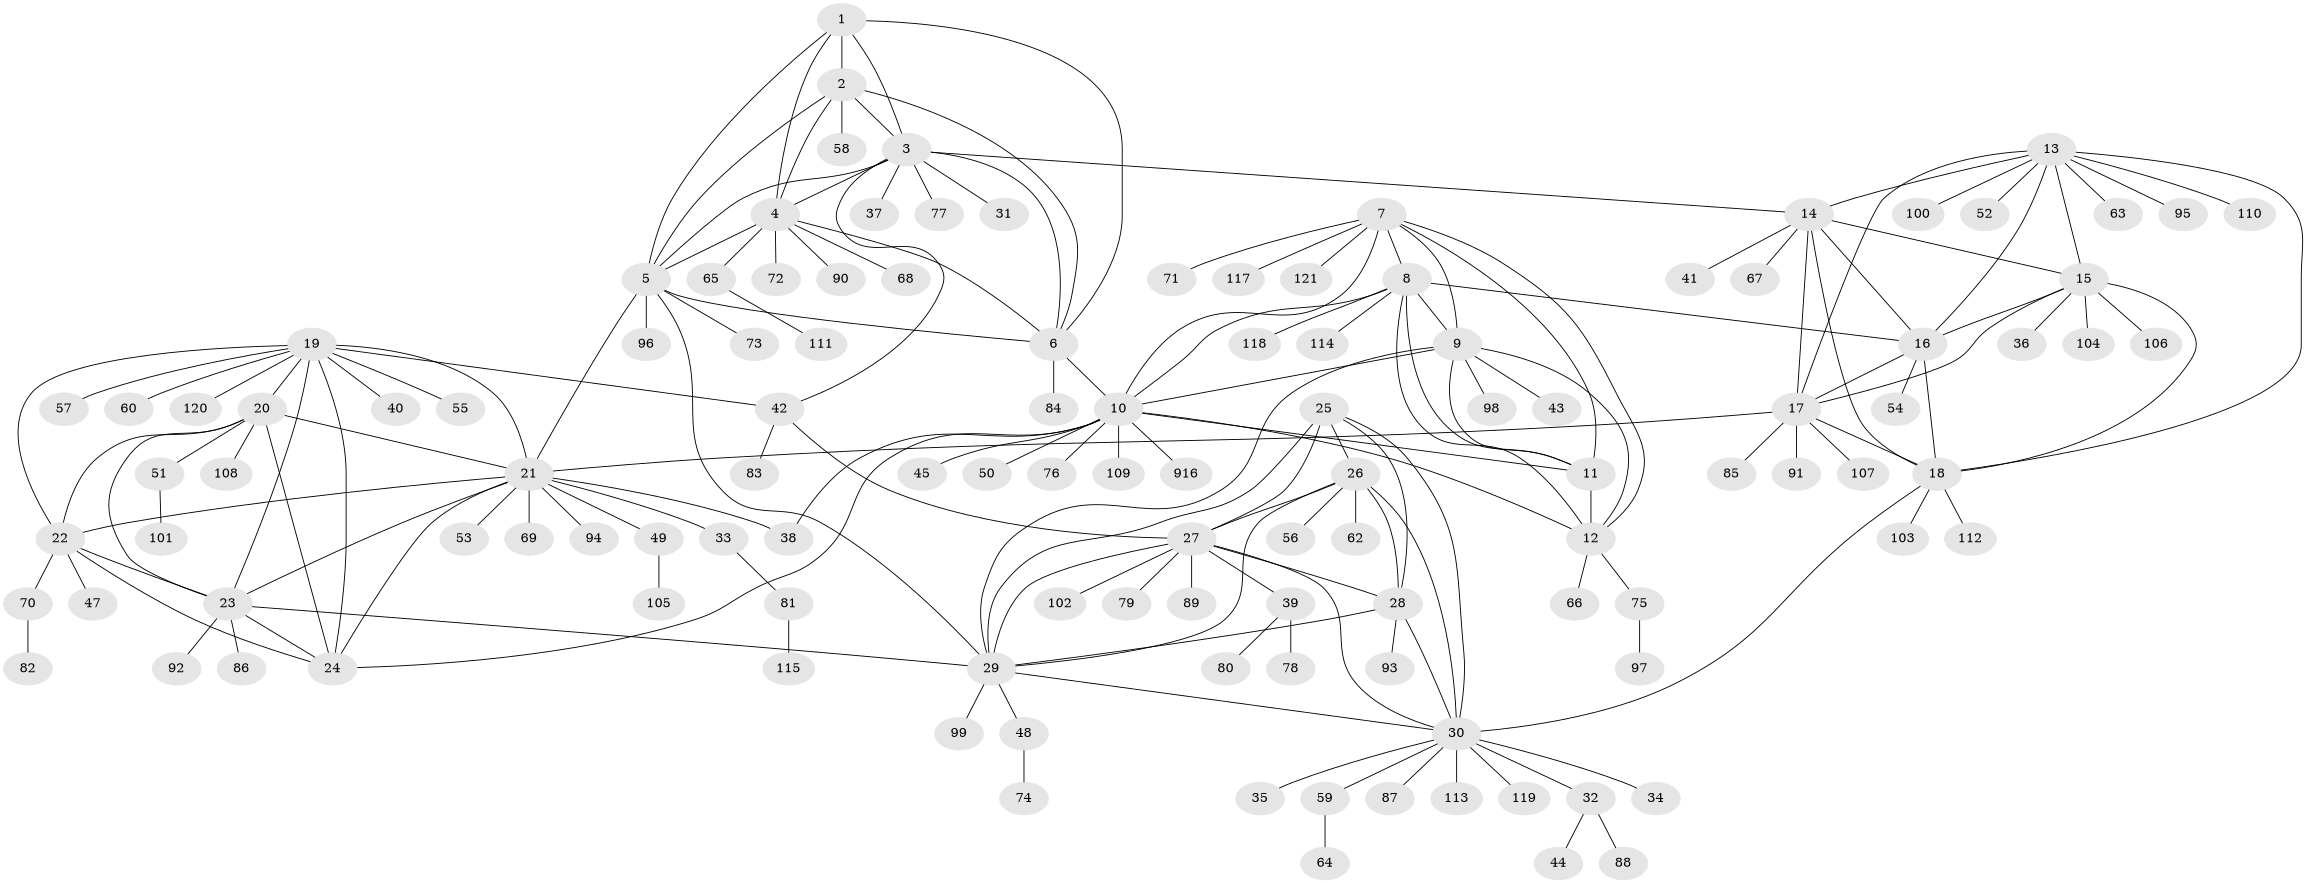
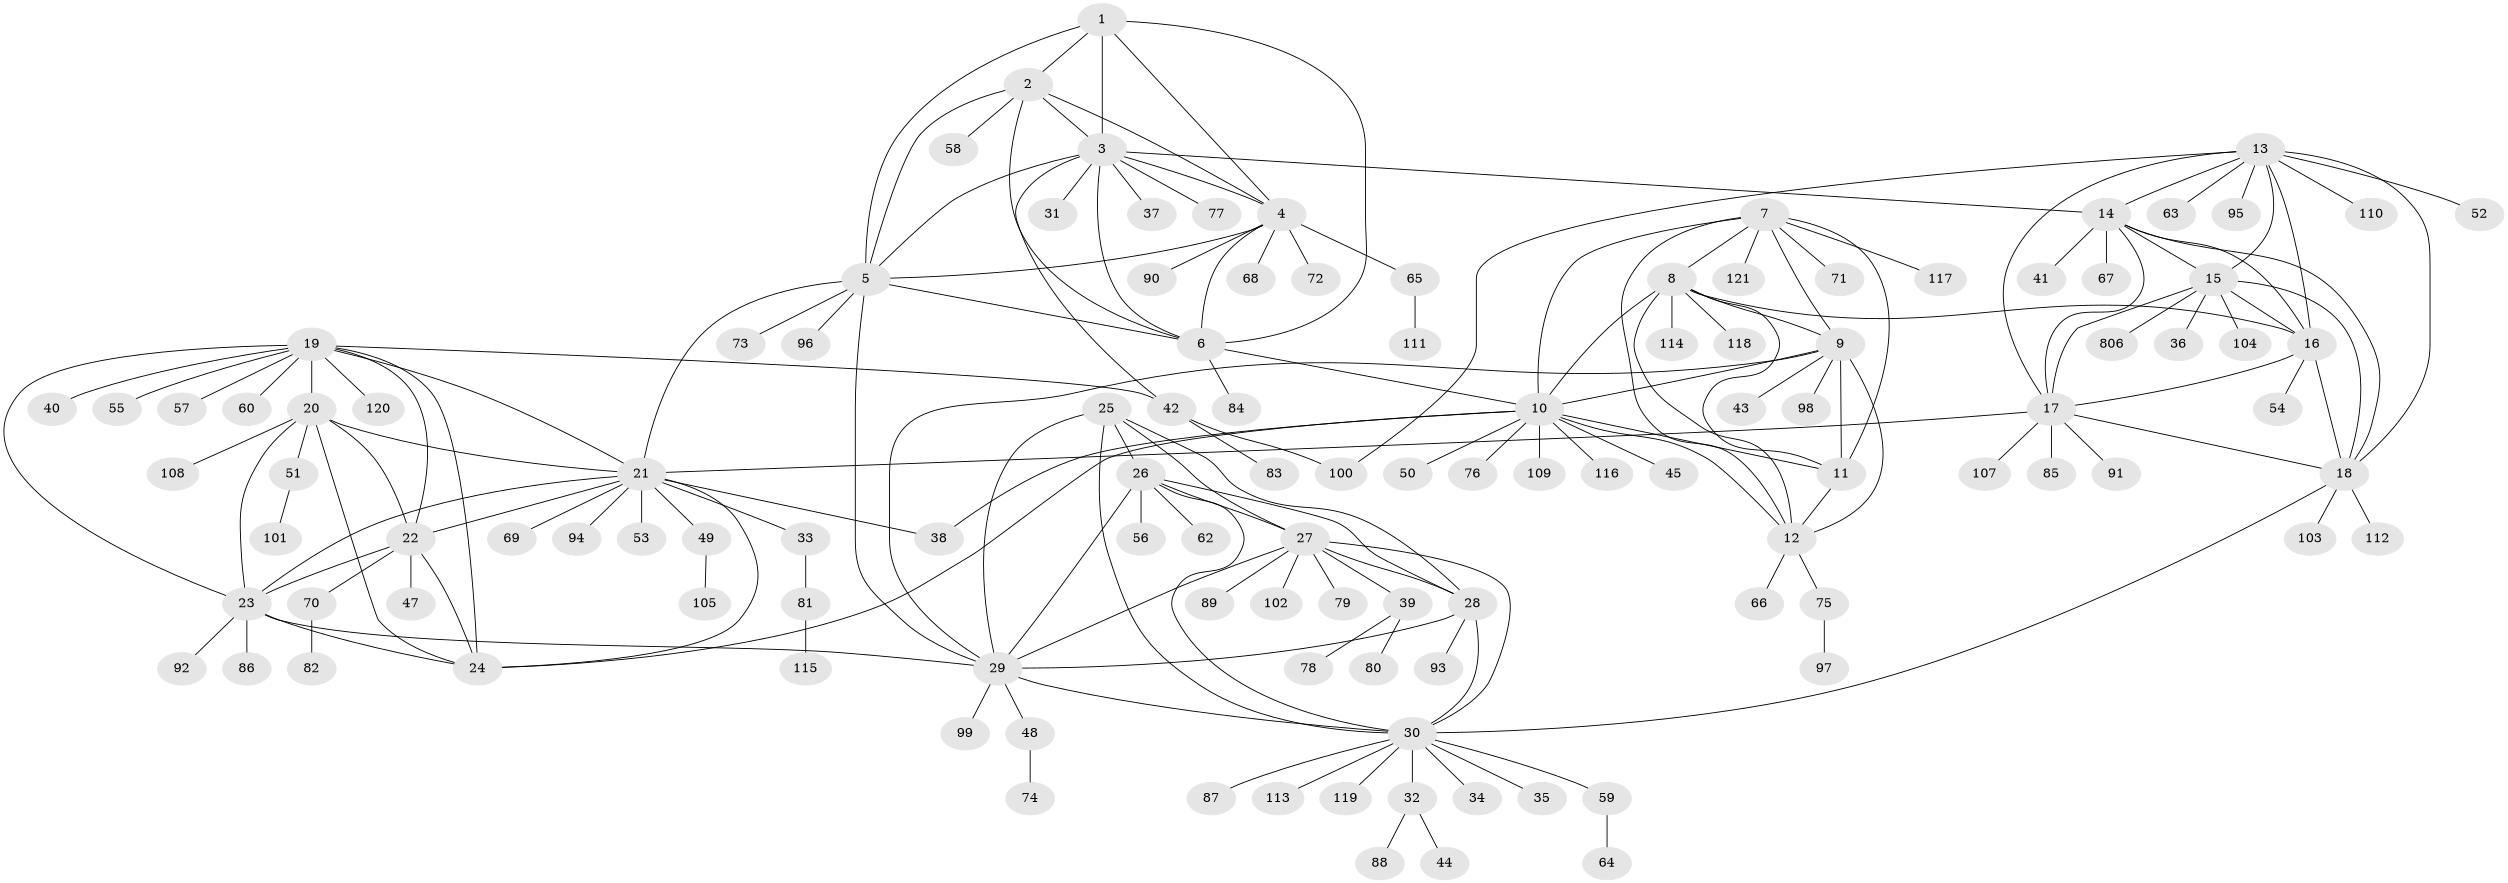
node "106": label "106" -> "806"
node "916": label "916" -> "116"
edge "42" -- "27": now "42" -- "100"
